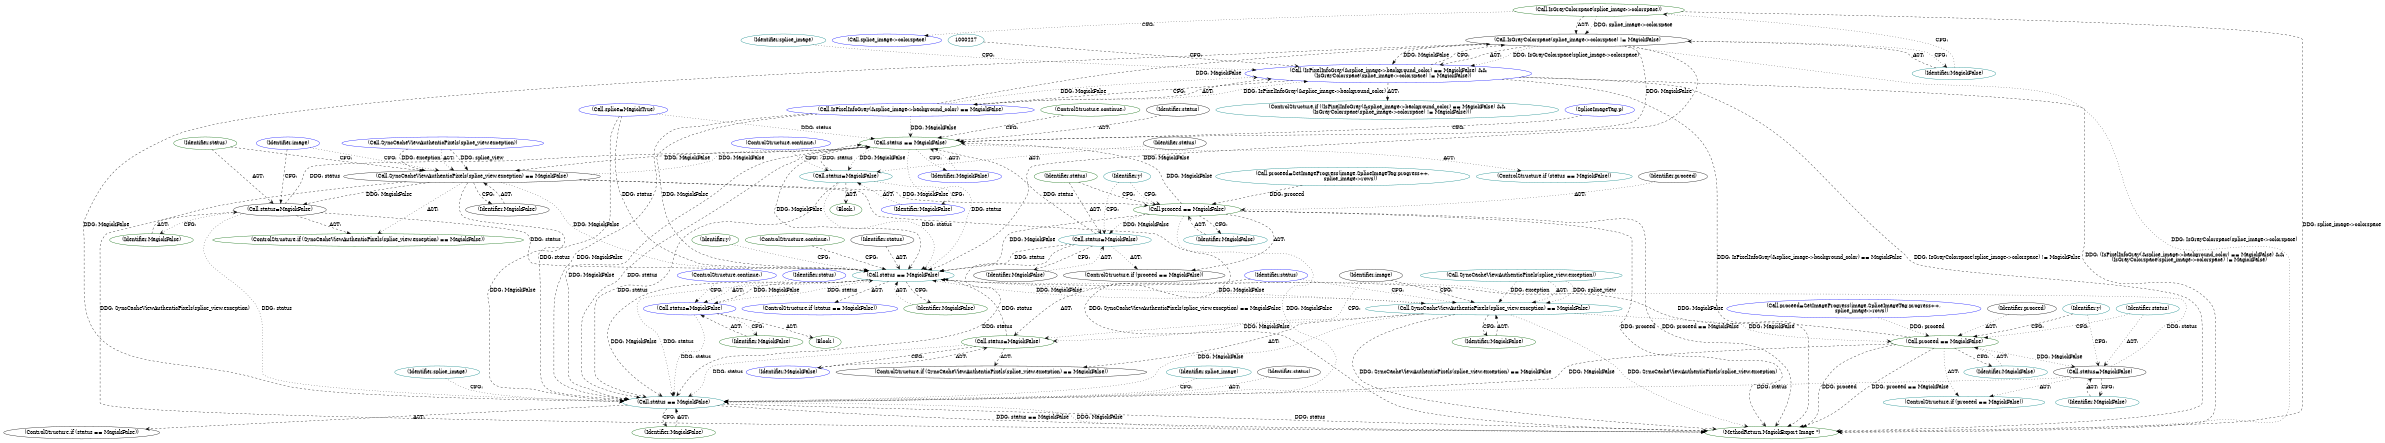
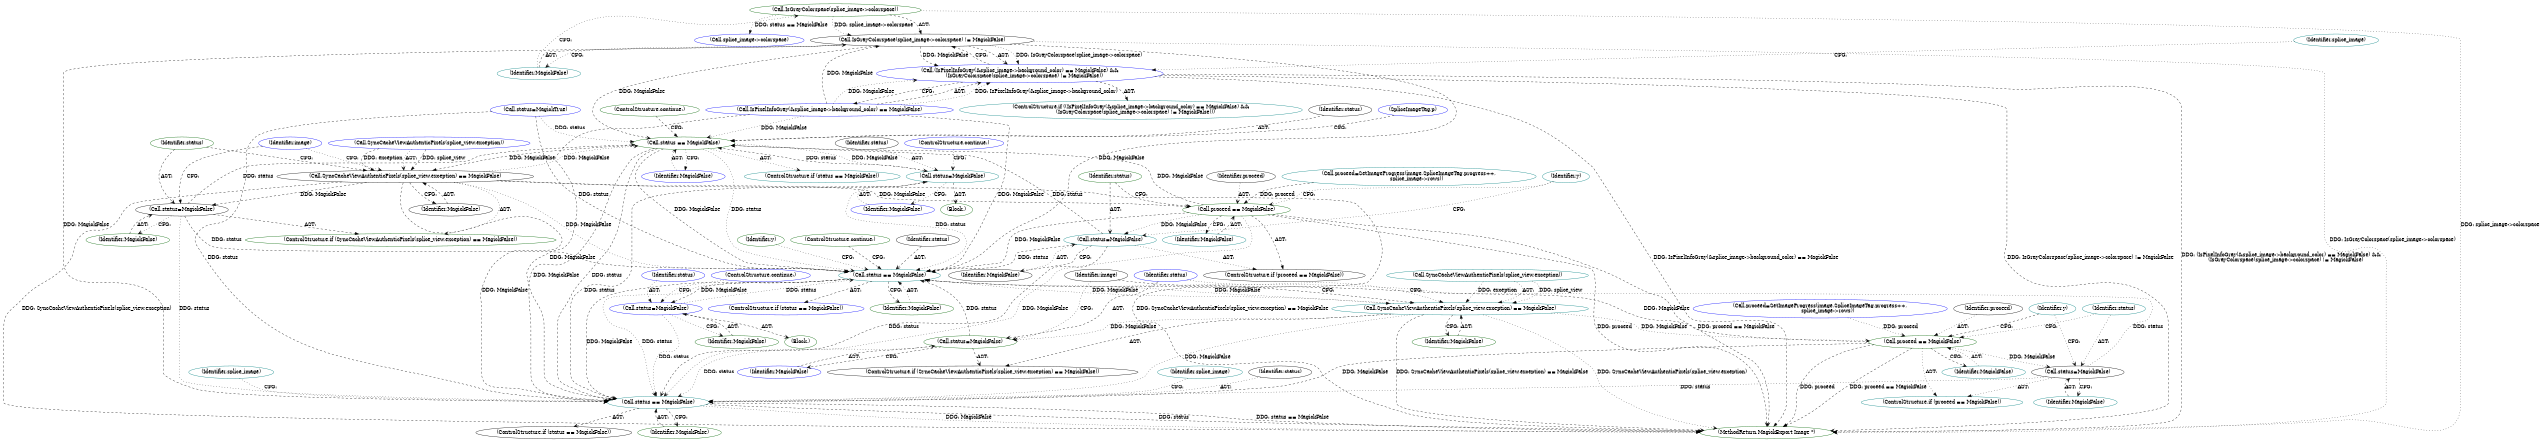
edge "(Call,IsGrayColorspace(splice_image->colorspace))" -> "(Call,splice_image->colorspace)": label "CFG: " -> "DDG: status == MagickFalse"
node "1000227": removed
node "(Call,splice=MagickTrue)": label "(Call,splice=MagickTrue)" -> "(Call,status=MagickTrue)"
edge "(Call,IsGrayColorspace(splice_image->colorspace))" -> "(MethodReturn,MagickExport Image *)": style dashed -> dotted
